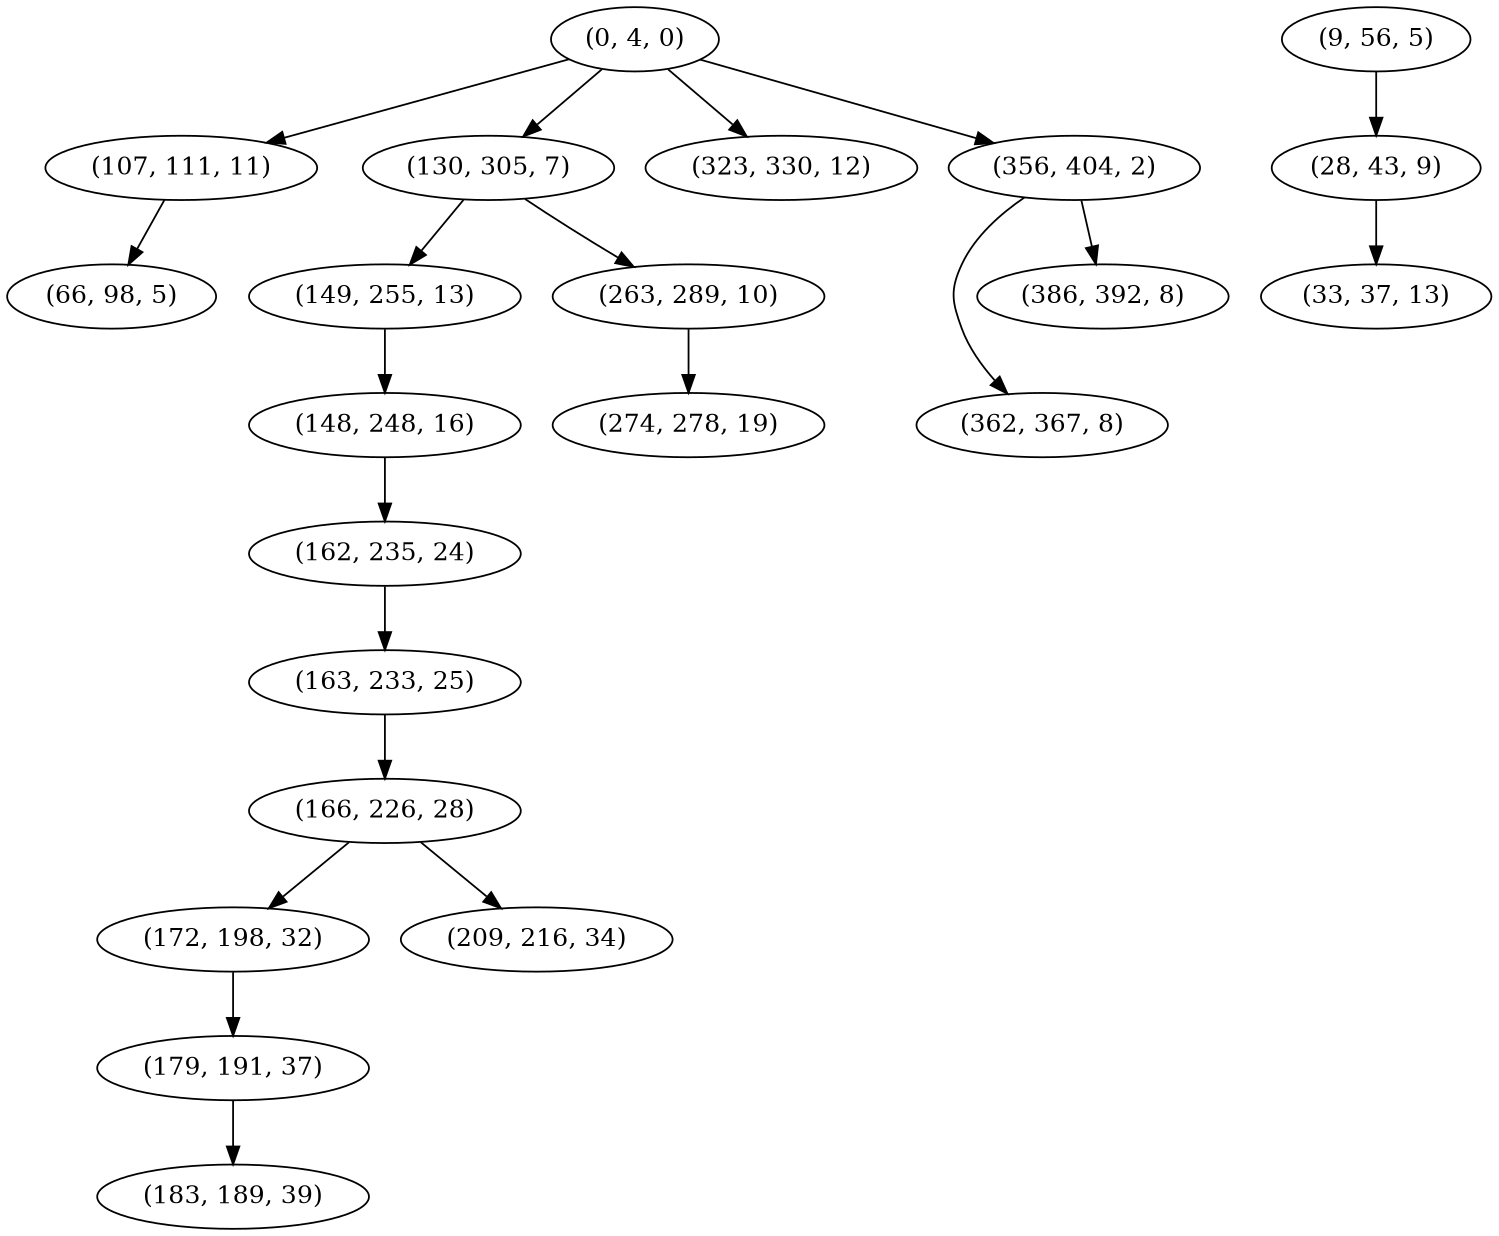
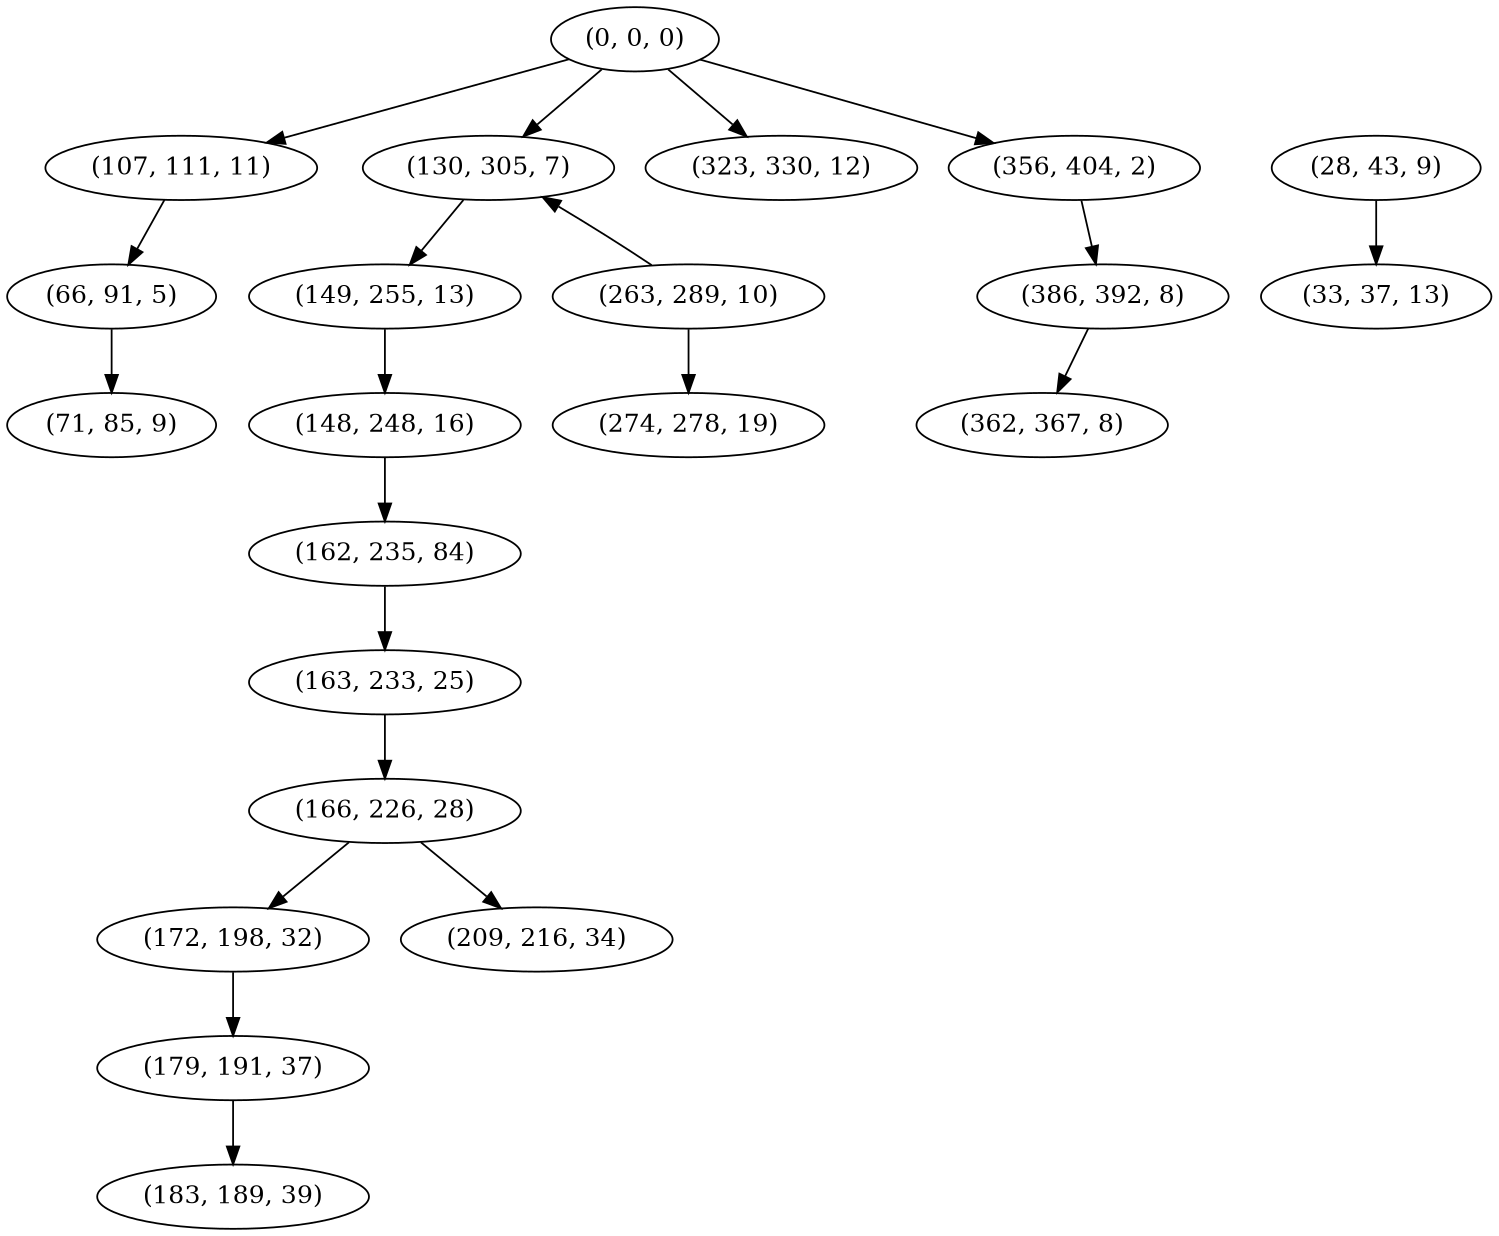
node "(0, 4, 0)": label "(0, 4, 0)" -> "(0, 0, 0)"
node "(9, 56, 5)": removed
edge "(130, 305, 7)" -> "(263, 289, 10)": reversed
edge "(356, 404, 2)" -> "(362, 367, 8)": now "(386, 392, 8)" -> "(362, 367, 8)"
node "(66, 98, 5)": label "(66, 98, 5)" -> "(66, 91, 5)"
node "(71, 85, 9)": added
node "(162, 235, 24)": label "(162, 235, 24)" -> "(162, 235, 84)"
